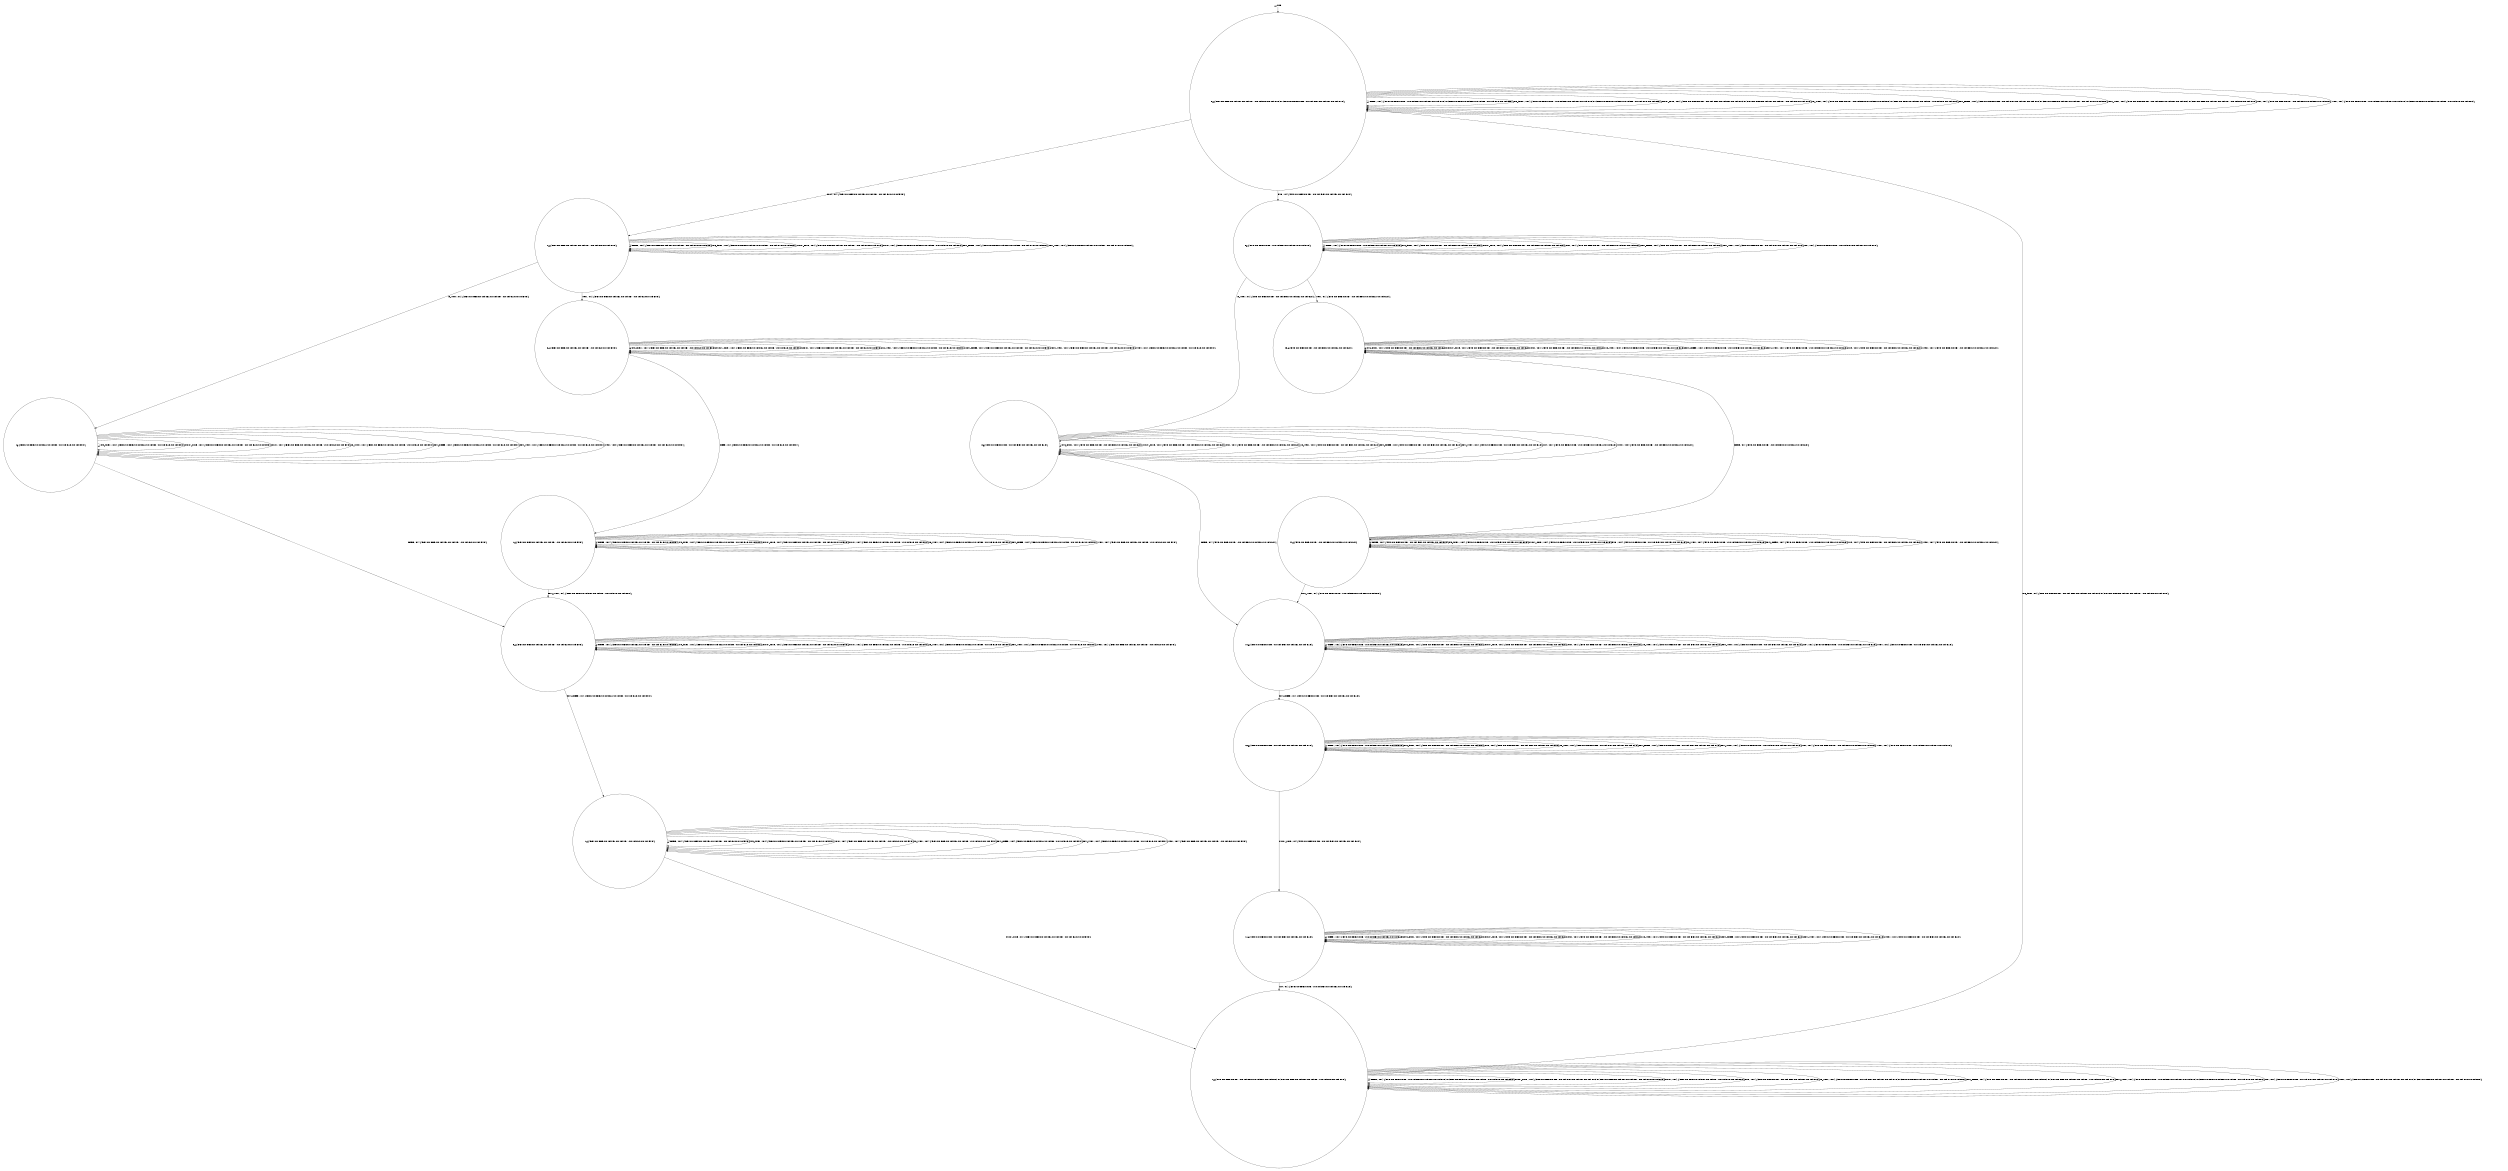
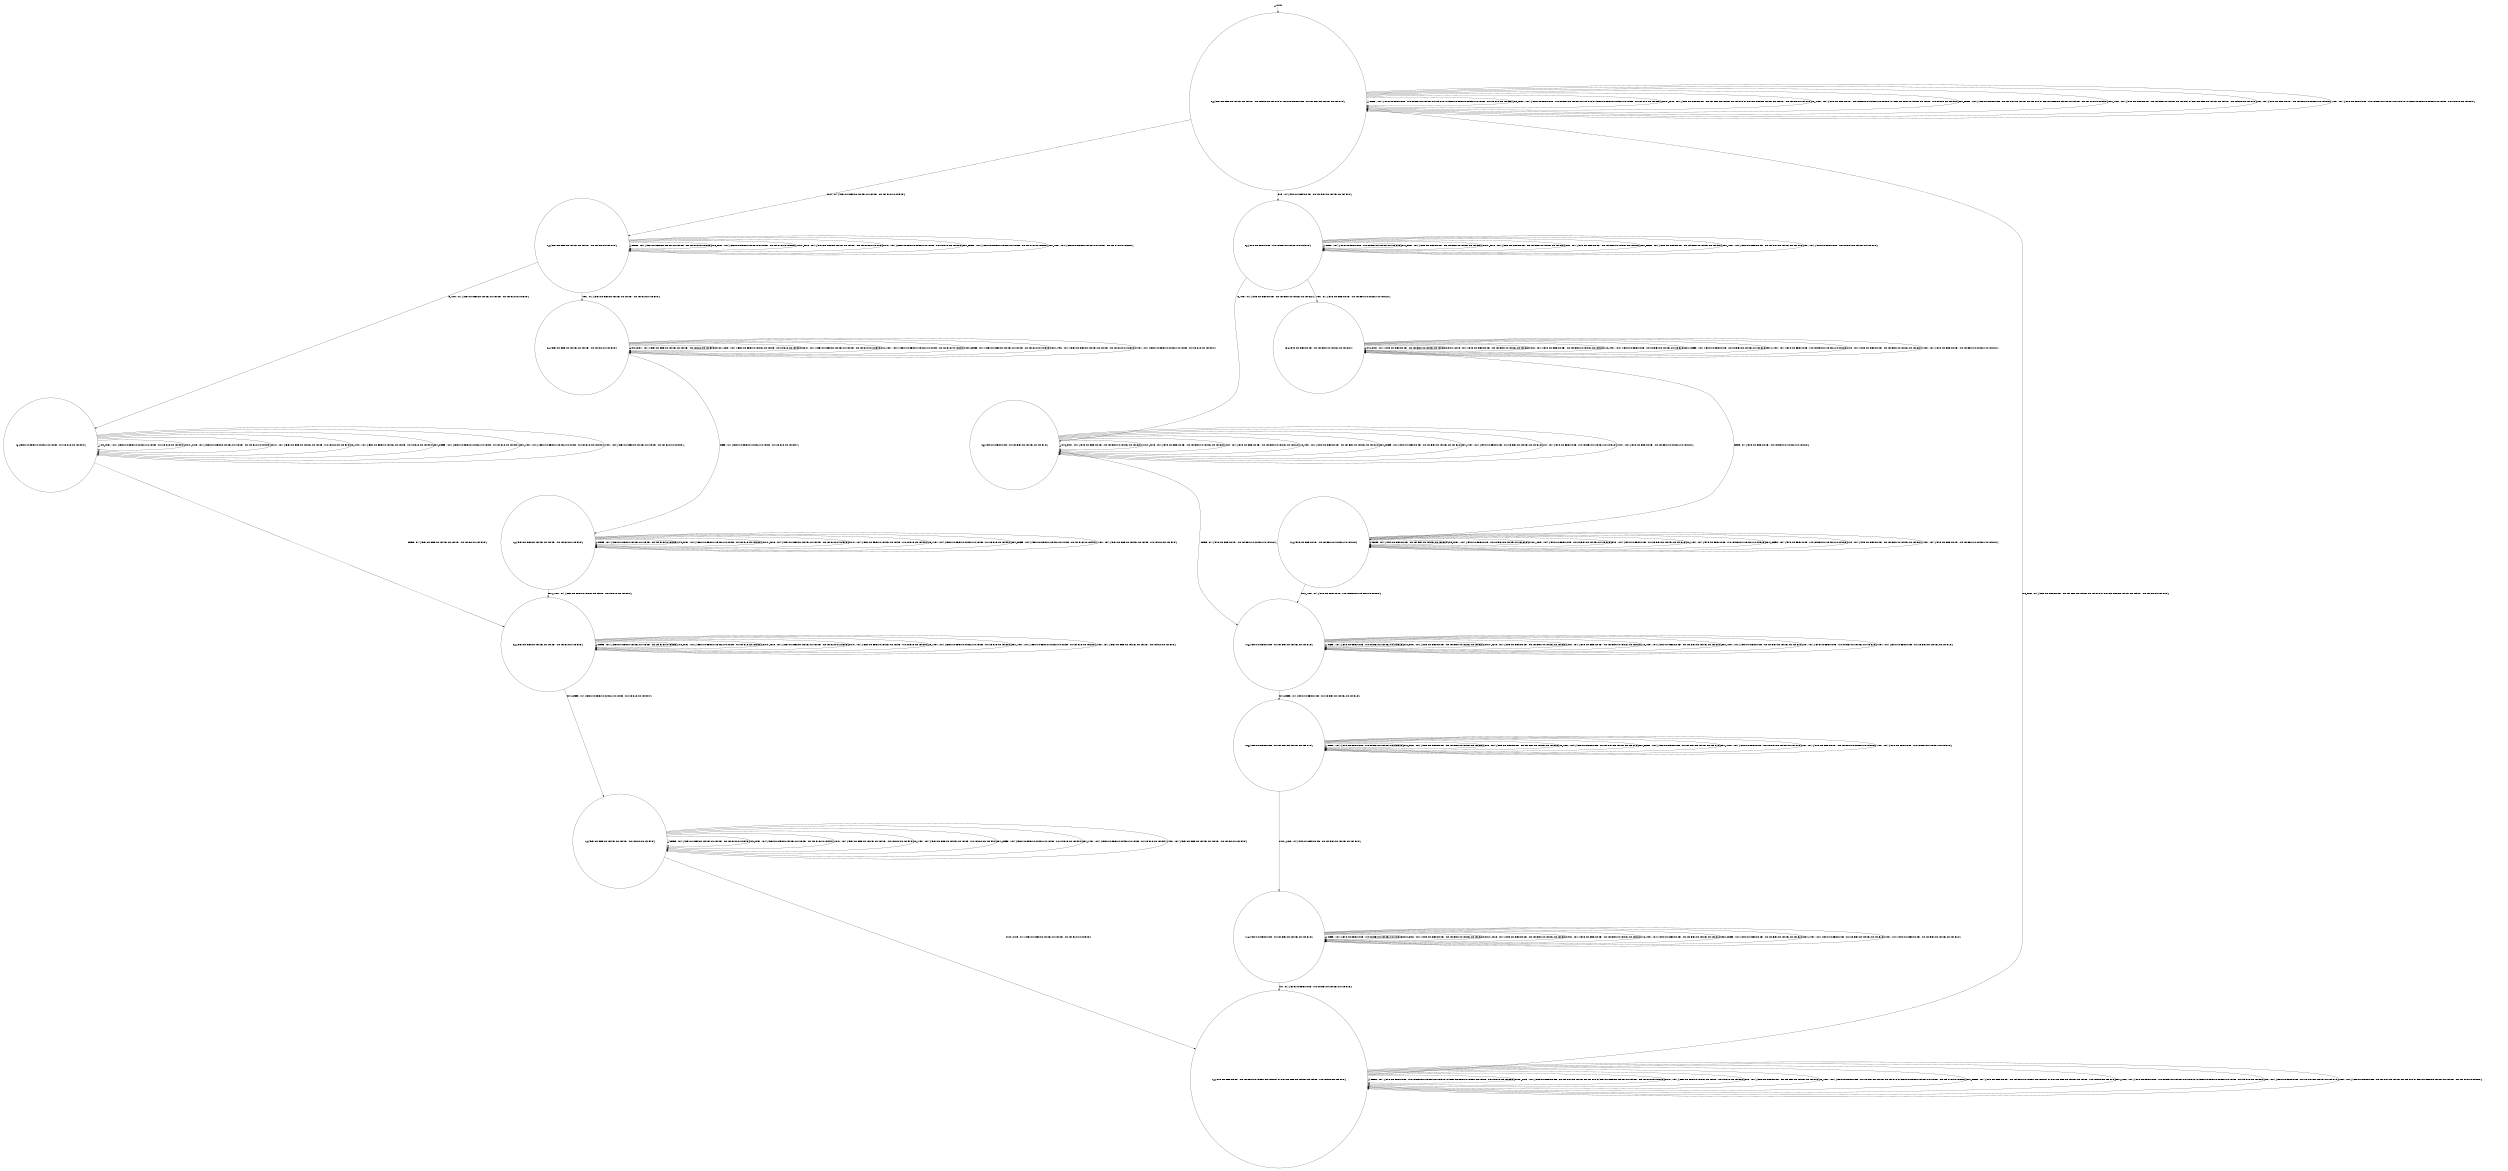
node "__and0": label "__and0" -> "__start0"
